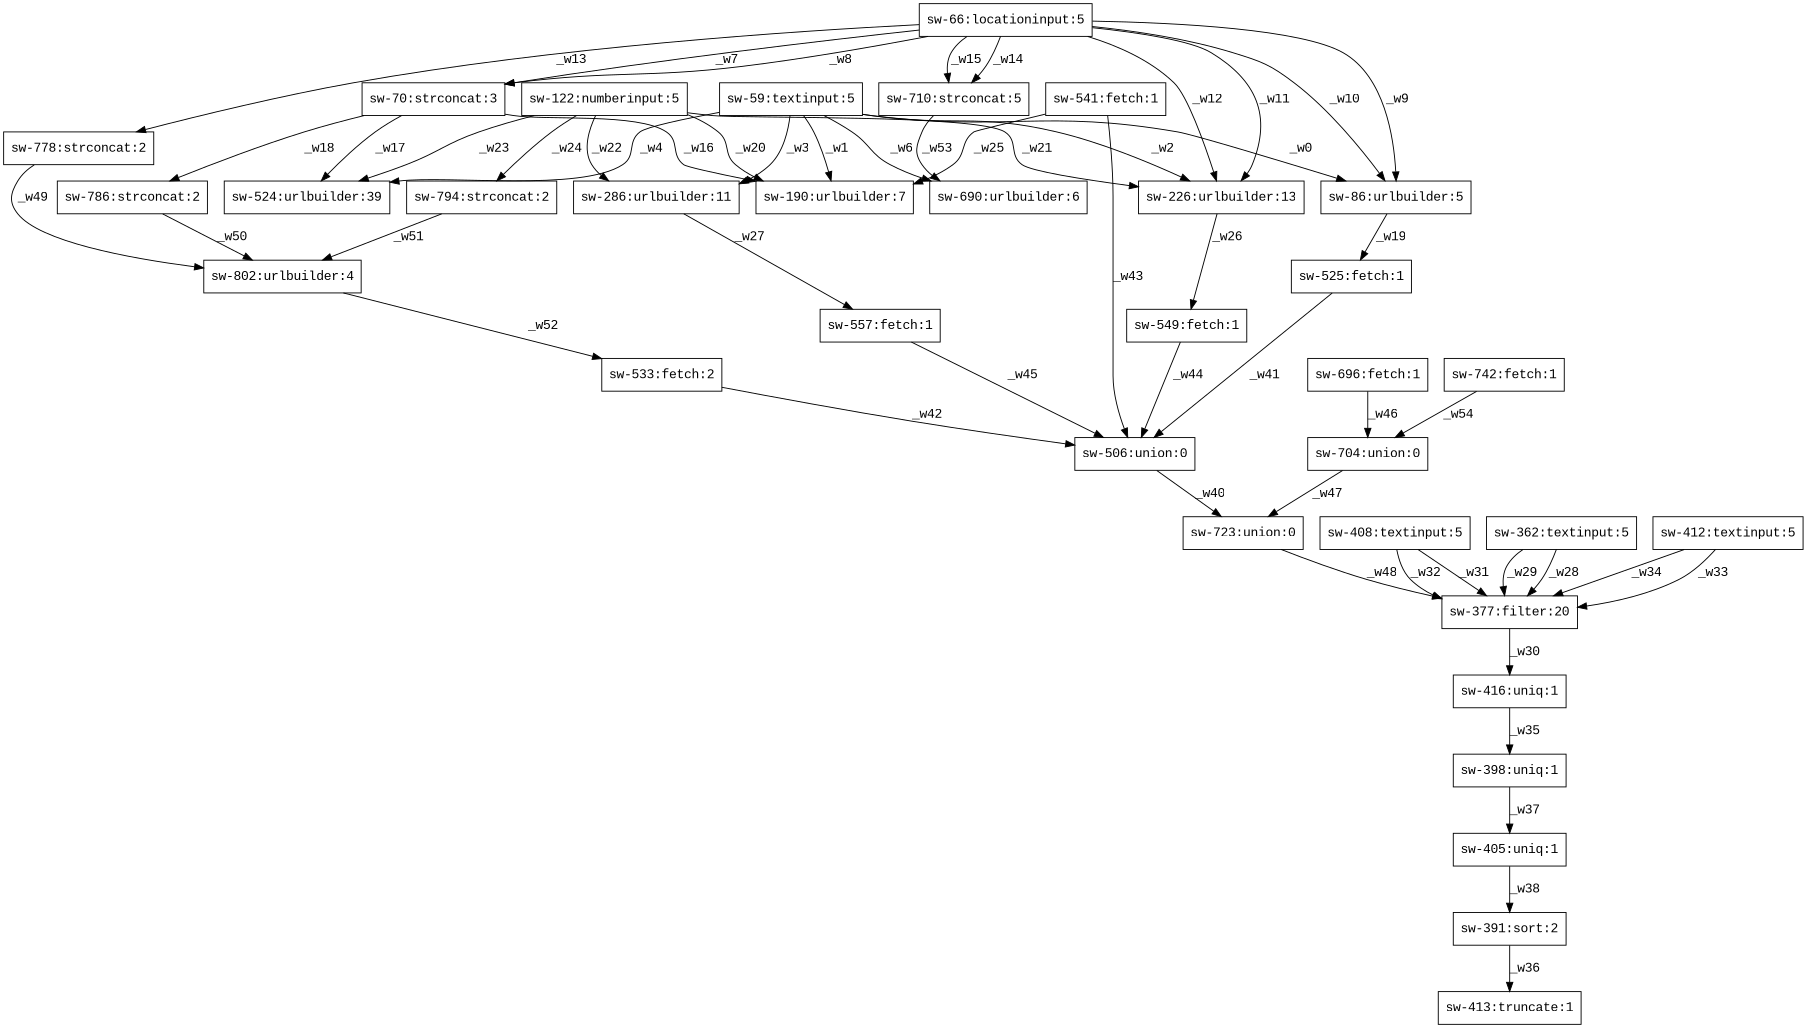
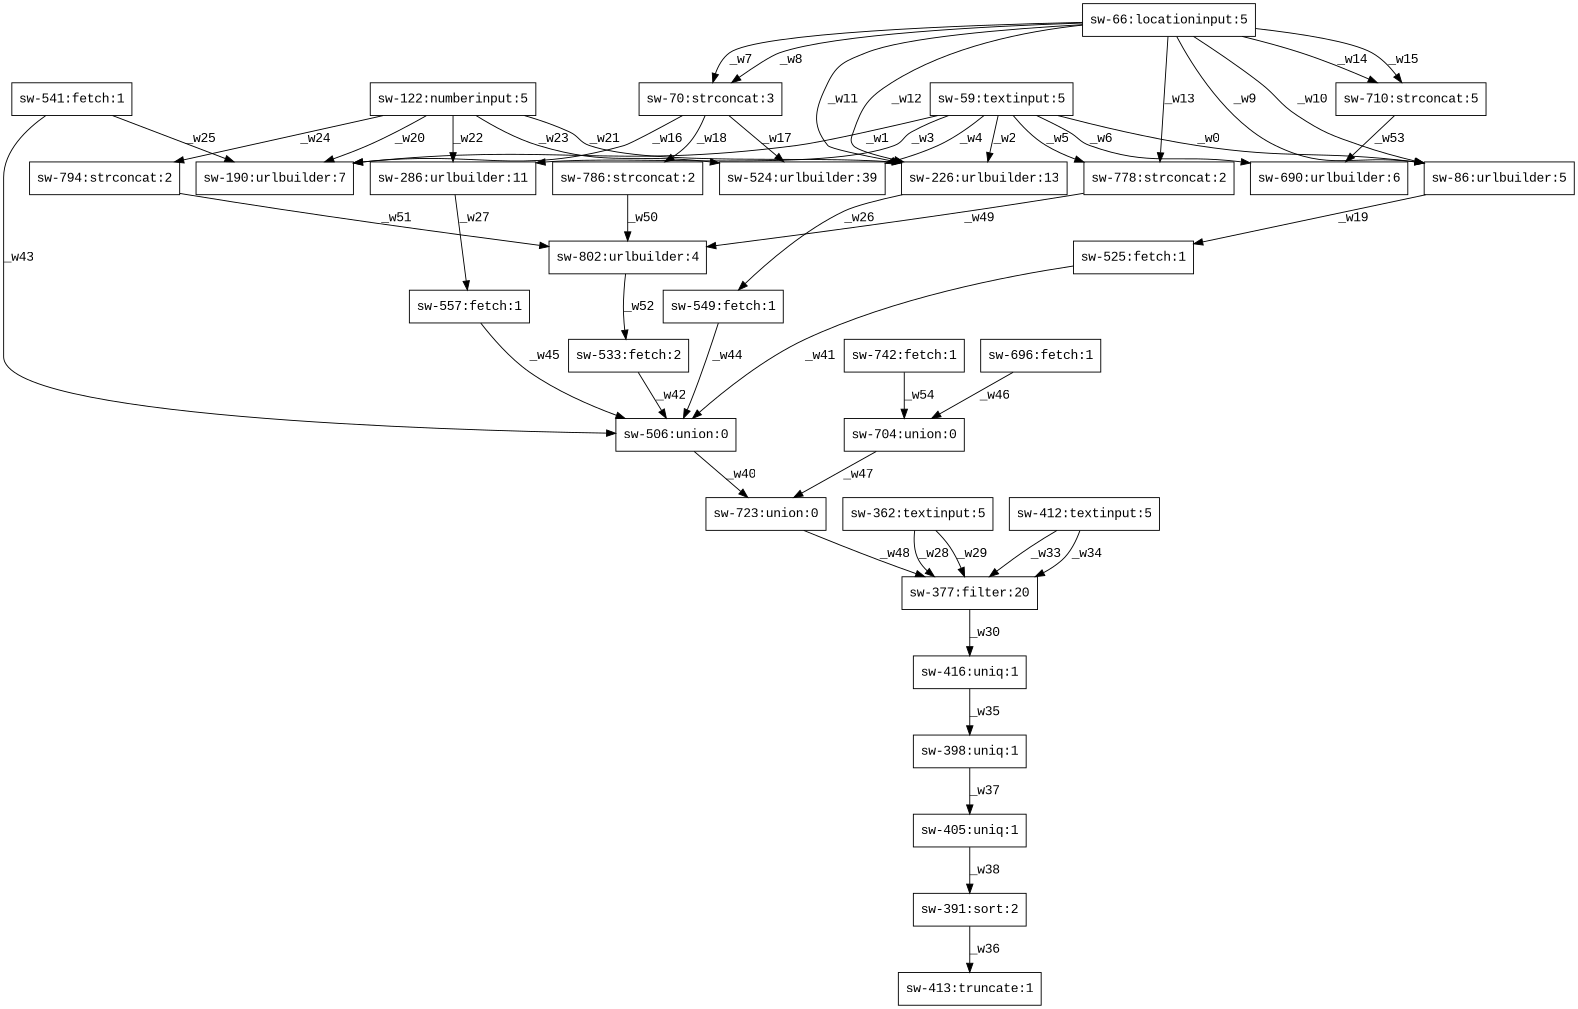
edge "sw-59:textinput:5" -> "sw-778:strconcat:2": added, label "_w5"
node "sw-408:textinput:5": removed
